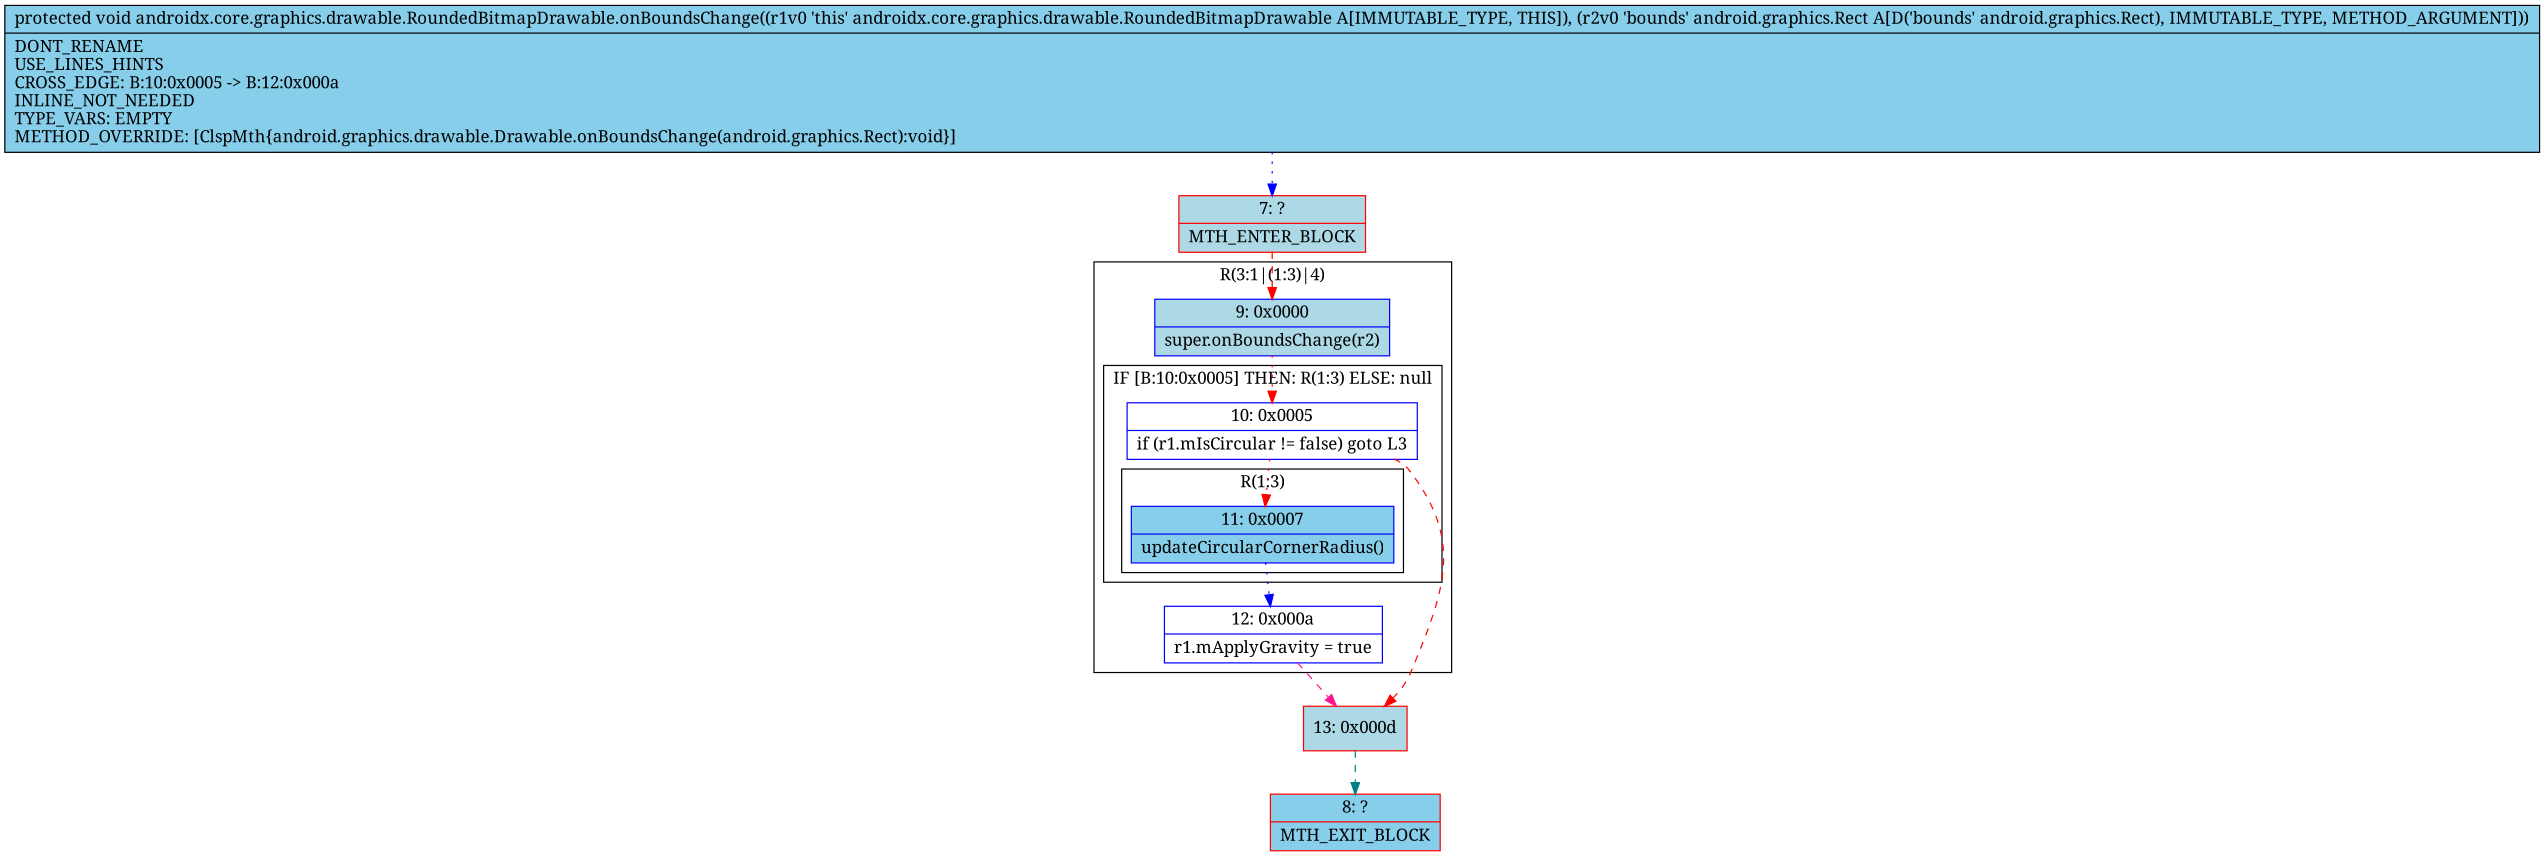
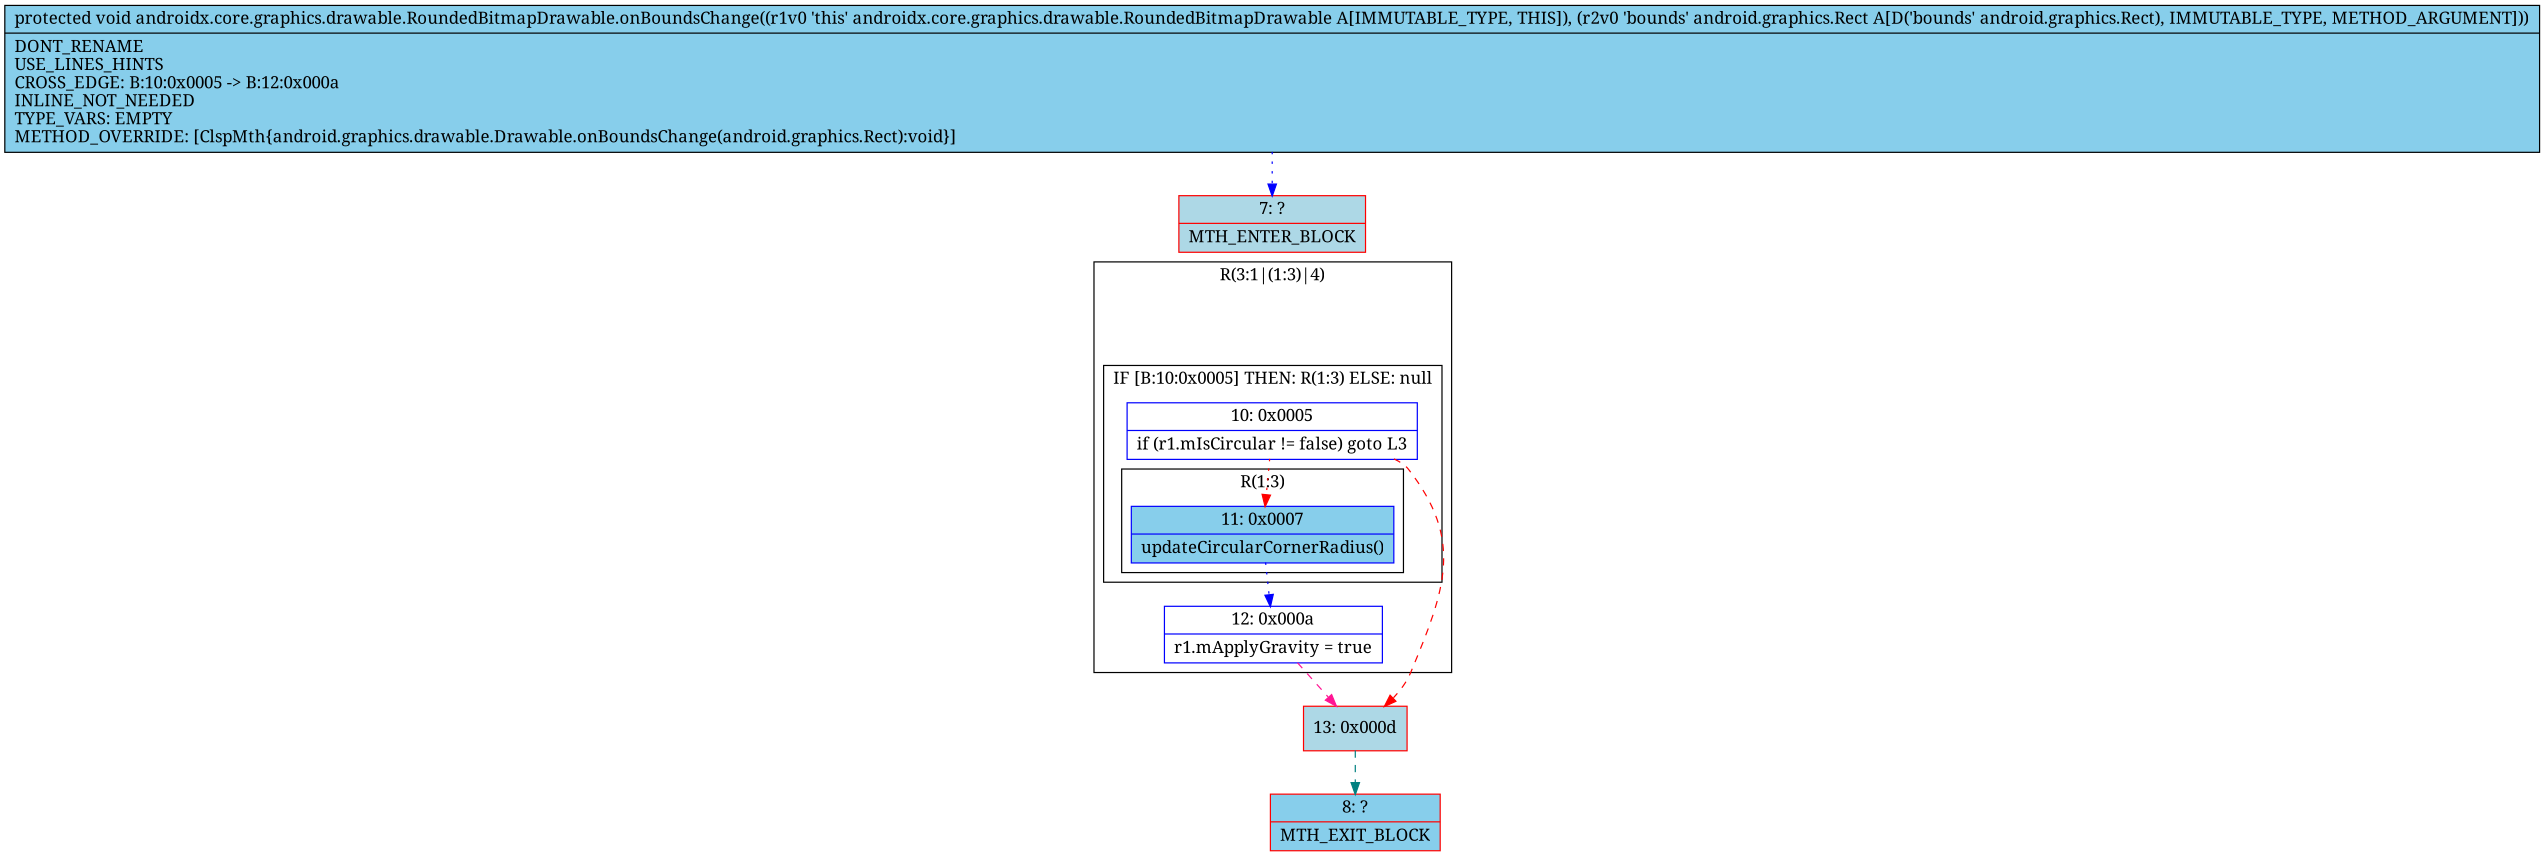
node "9: 0x0000": removed
